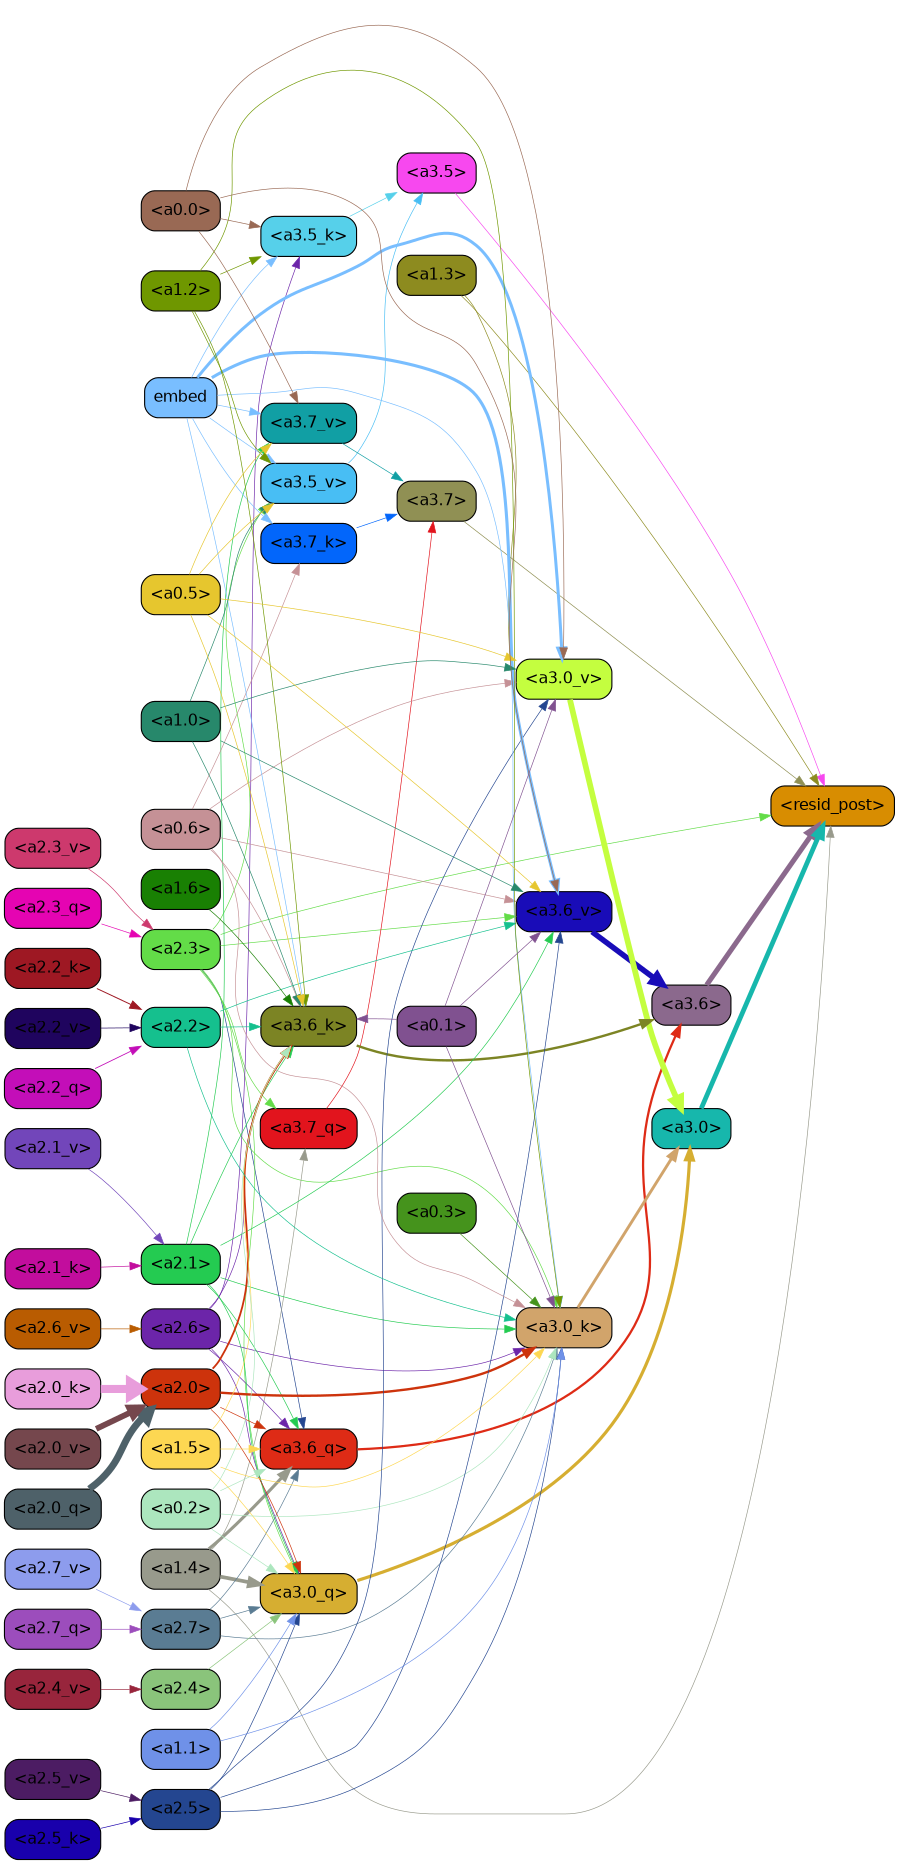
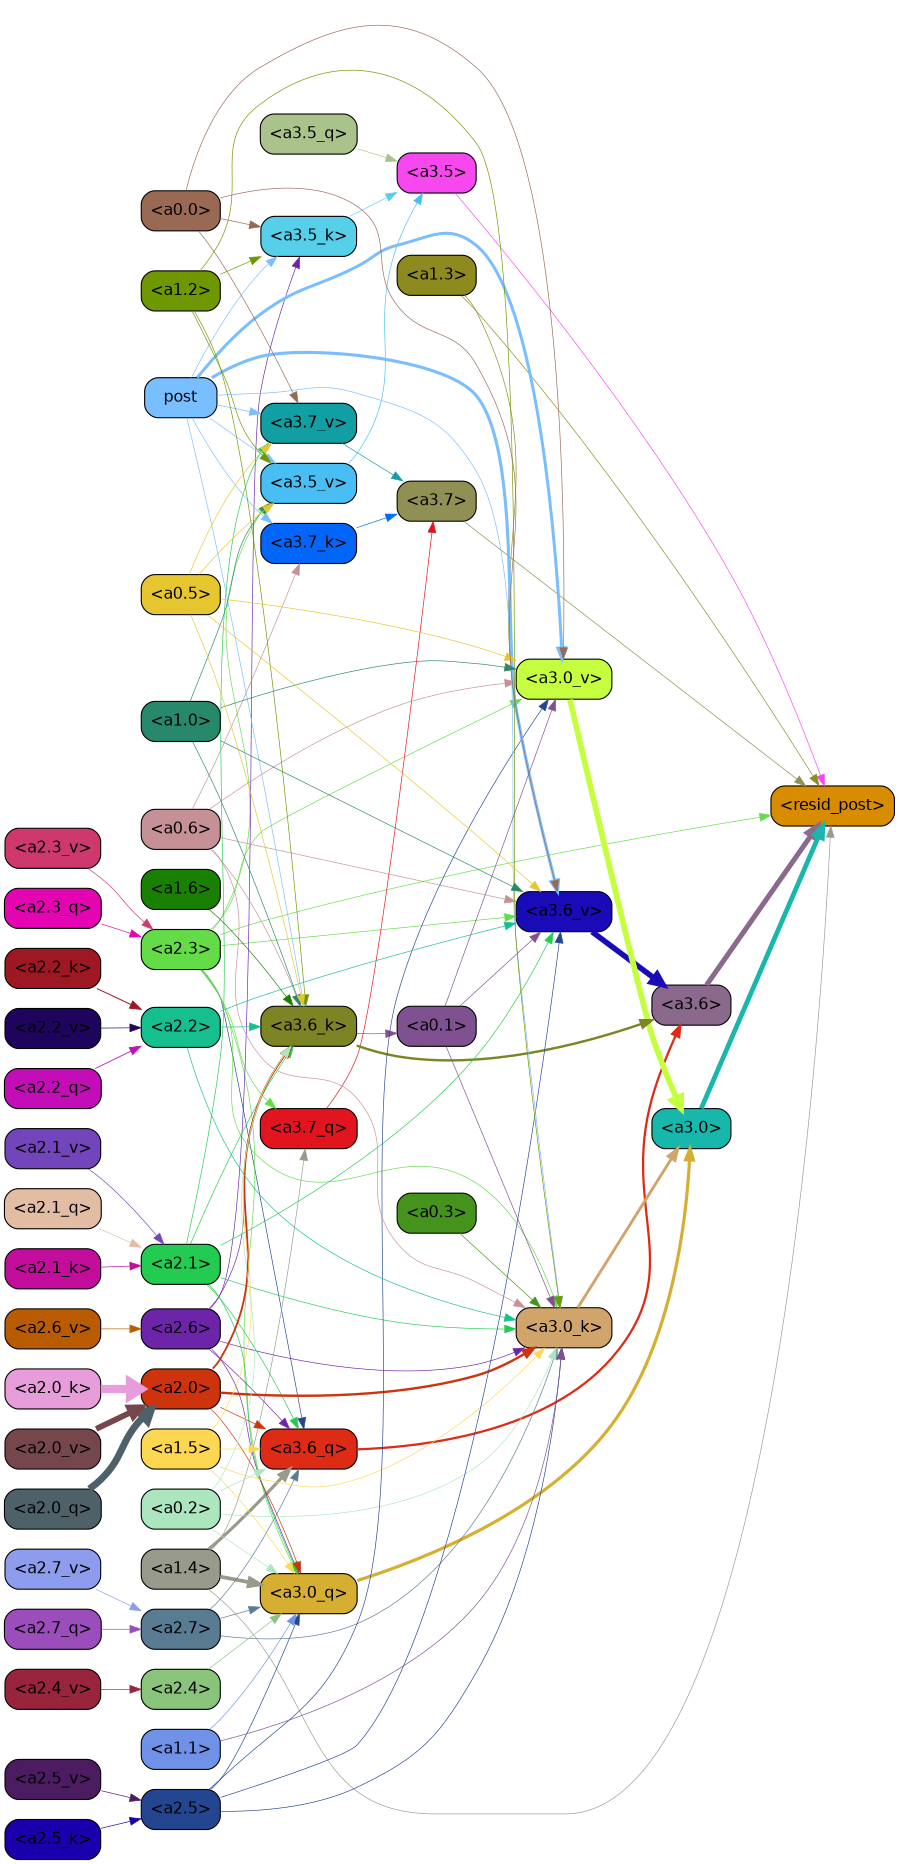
node "<a3.5_q>": added
node "embed": label "embed" -> "post"
edge "<a2.3>" -> "<a3.0_v>": added
edge "<a0.1>" -> "<a3.6_k>": reversed
node "<a2.1_q>": added
edge "<a1.1>" -> "<a3.0_k>": color #6f91e8 -> #805190
